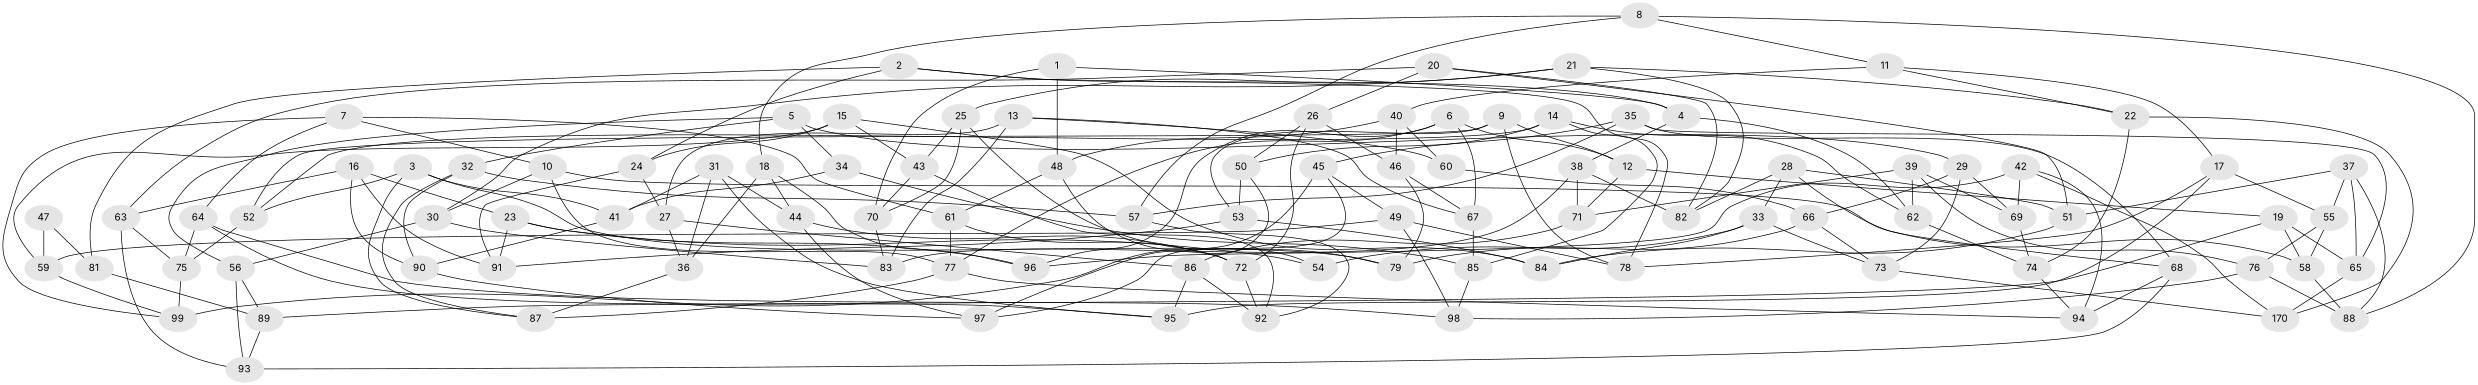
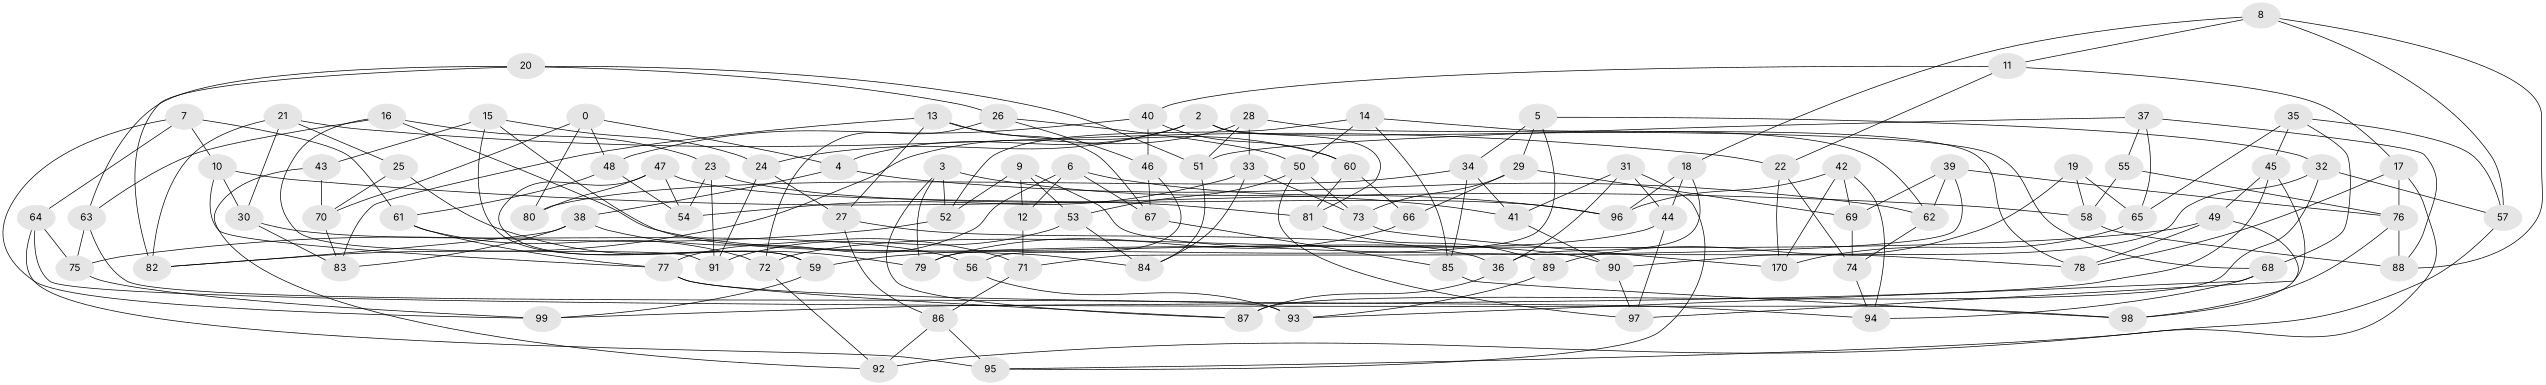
node "1": label "1" -> "0"
edge "25" -- "43": removed
edge "12" -- "19": removed
edge "17" -- "55": now "17" -- "76"
edge "60" -- "81": added
edge "47" -- "54": added
node "80": added
edge "66" -- "73": now "50" -- "73"
edge "56" -- "89": removed
